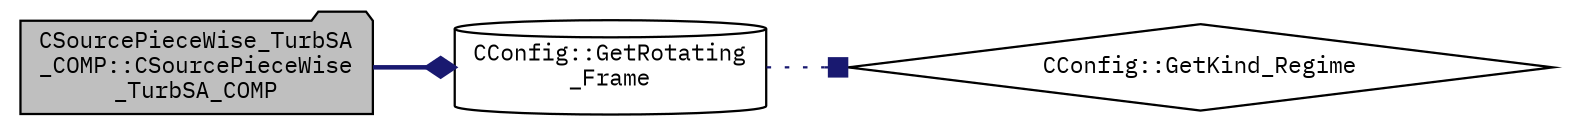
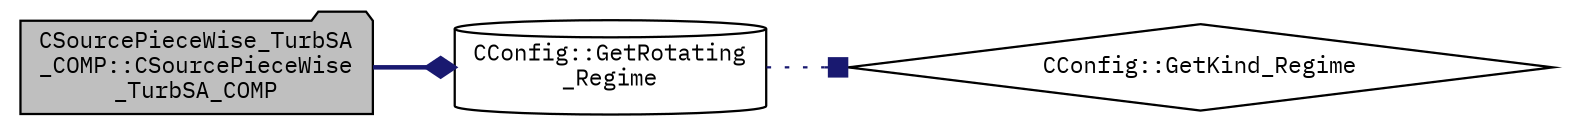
node "CConfig::GetRotating _Frame": label "CConfig::GetRotating _Frame" -> "CConfig::GetRotating _Regime"
